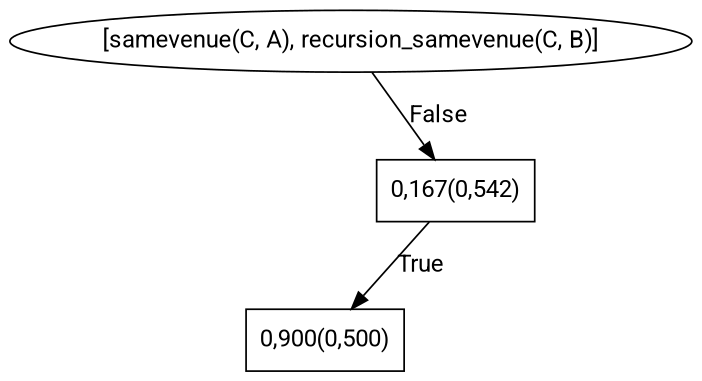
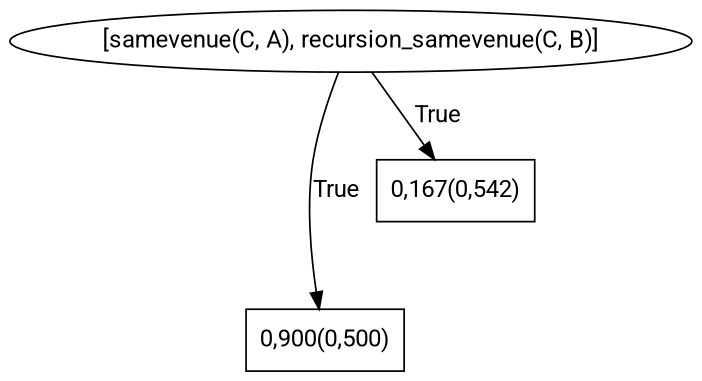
edge "[samevenue(C, A), recursion_samevenue(C, B)]" -> "0,167(0,542)": label "False" -> "True"
edge "0,167(0,542)" -> "0,900(0,500)": now "[samevenue(C, A), recursion_samevenue(C, B)]" -> "0,900(0,500)"
